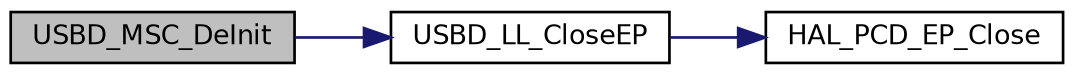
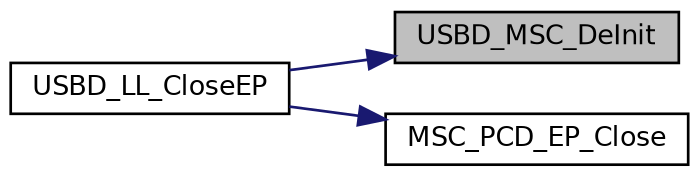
edge "USBD_MSC_DeInit" -> "USBD_LL_CloseEP": reversed
node "HAL_PCD_EP_Close": label "HAL_PCD_EP_Close" -> "MSC_PCD_EP_Close"
